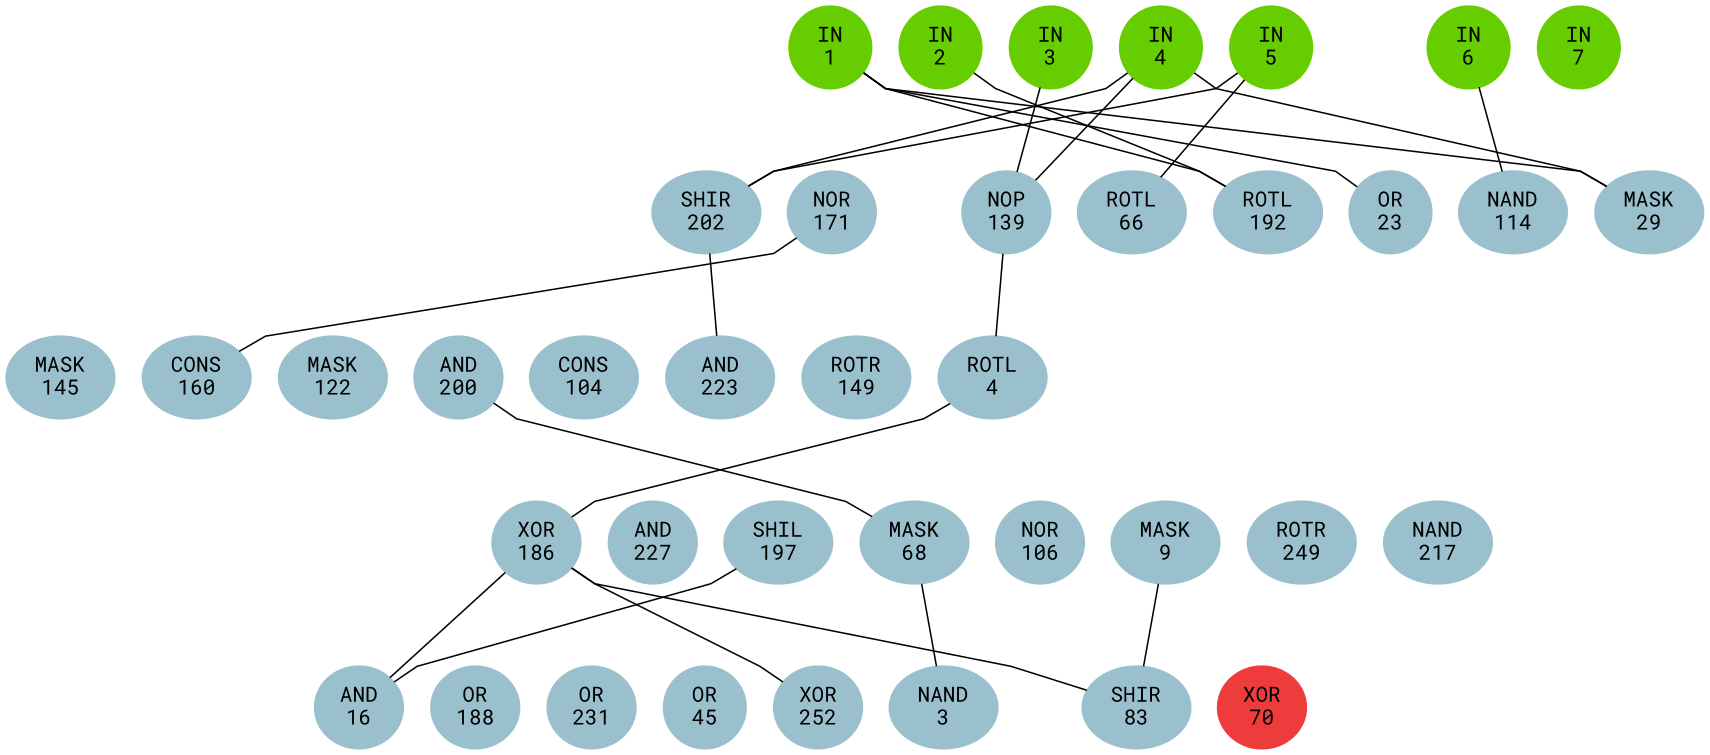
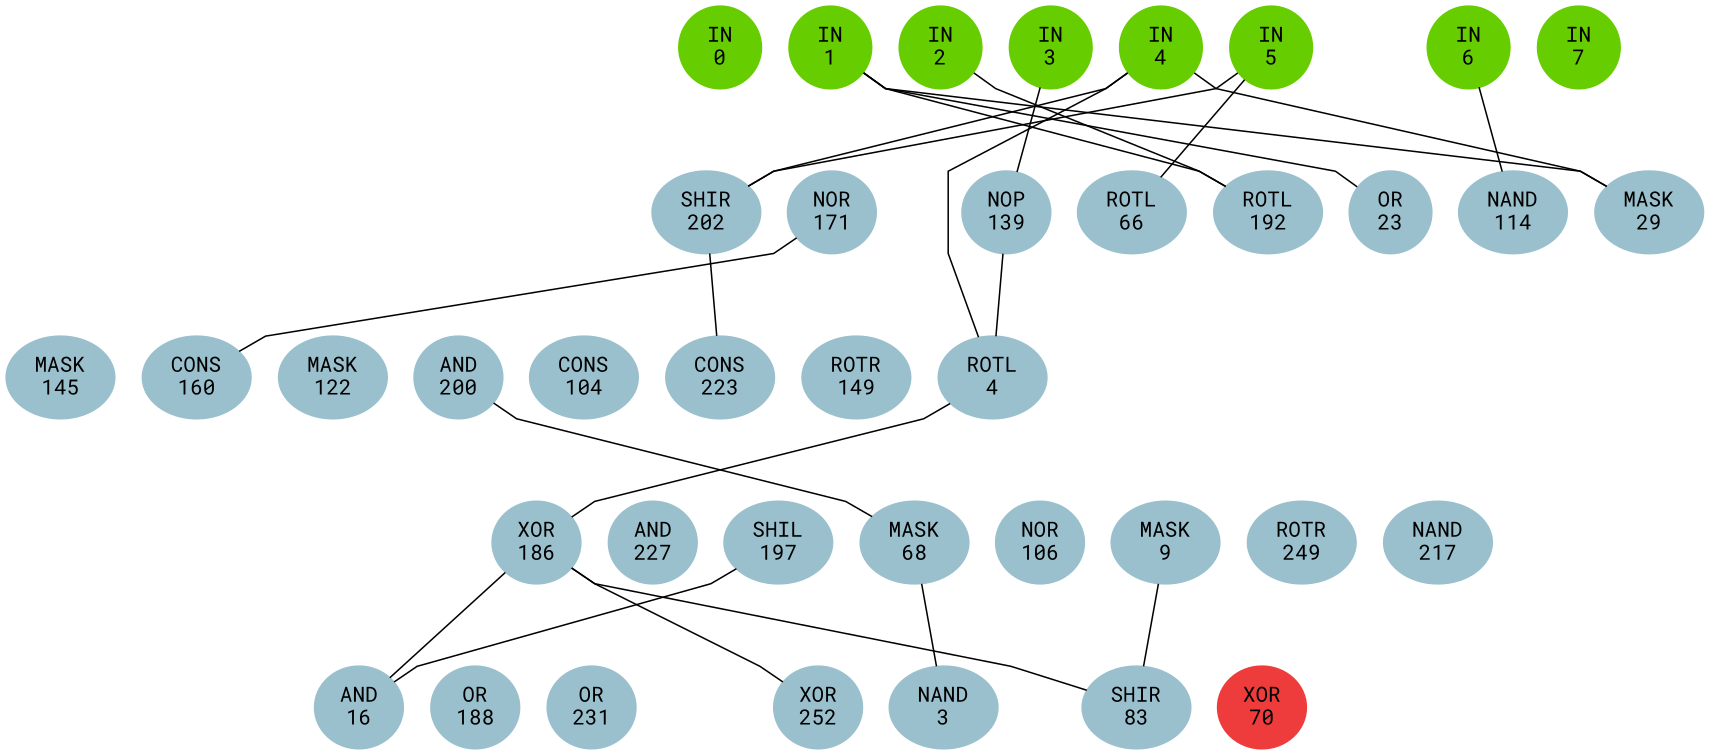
node "IN 0": added
edge "IN 4" -- "NOP 139": now "IN 4" -- "ROTL 4"
node "AND 223": label "AND 223" -> "CONS 223"
node "OR 45": removed
